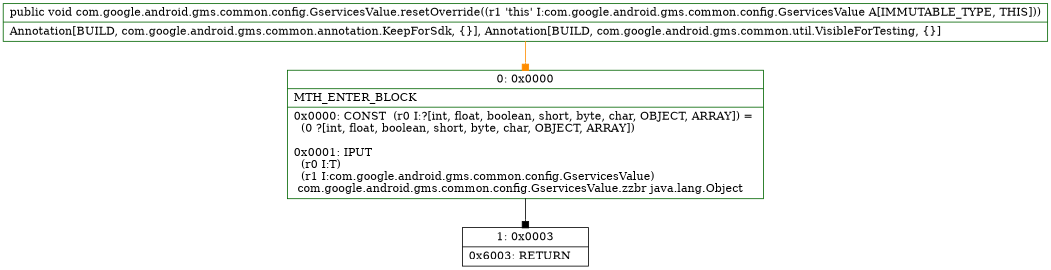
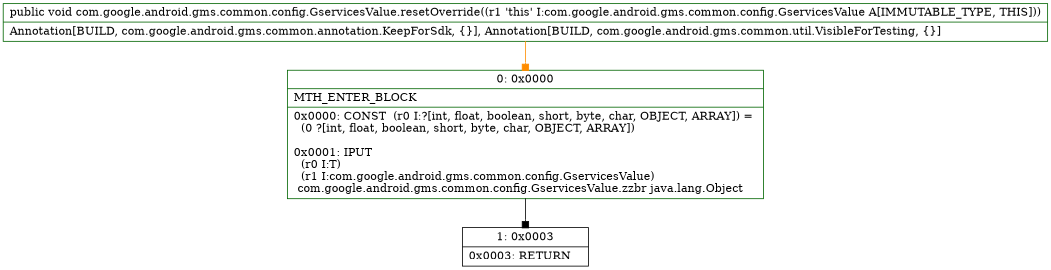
node "1: 0x0003": text "0x6003: RETURN" -> "0x0003: RETURN"
